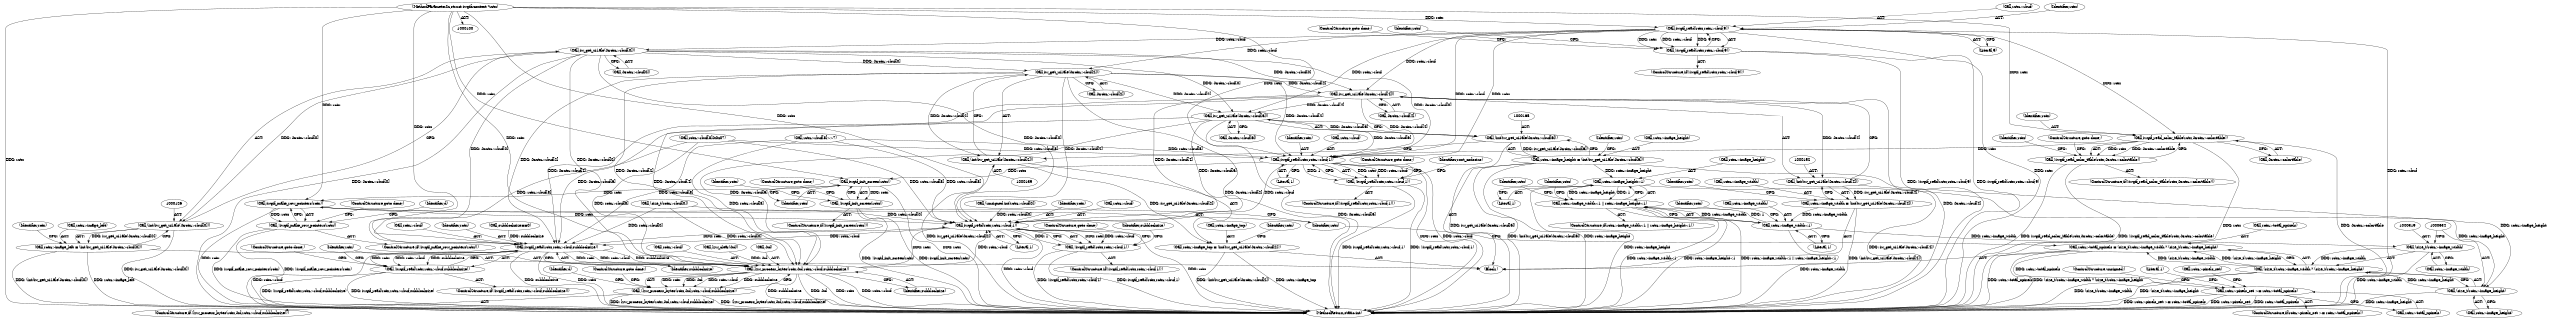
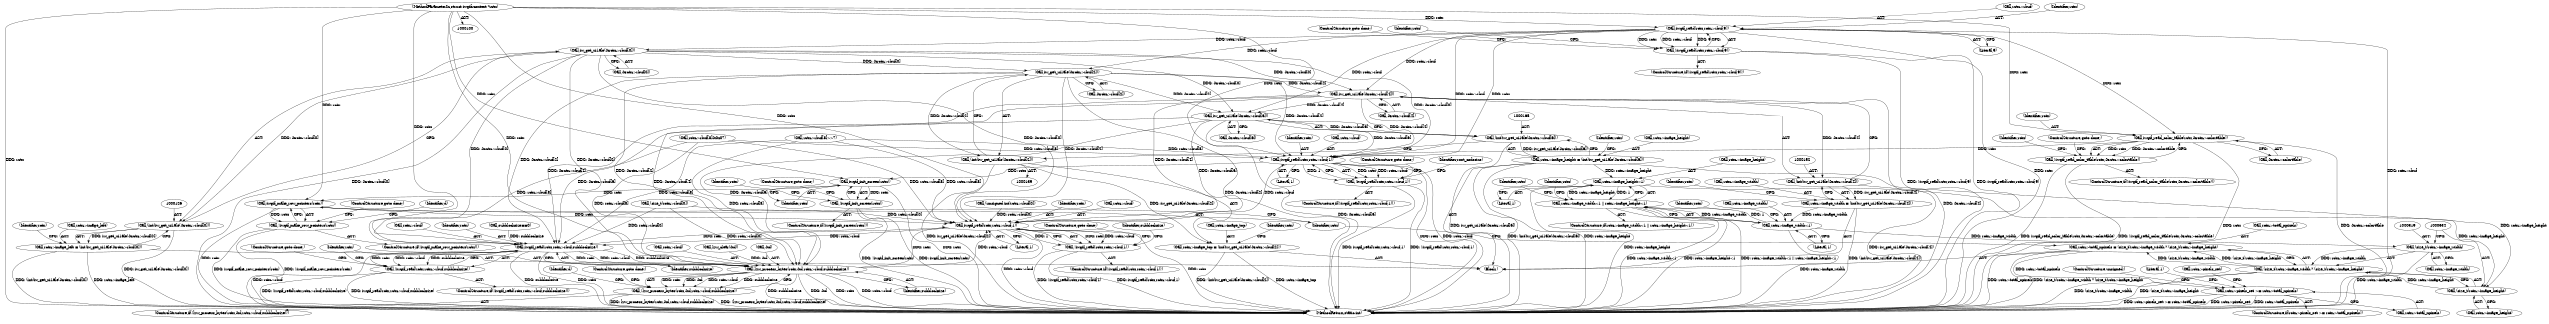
edge "1000139" -> "(Call,(int)iw_get_ui16le(&rctx->rbuf[2]))": reversed
edge "(Call,(size_t)rctx->image_height)" -> "(MethodReturn,static int)": removed, label "DDG: rctx->image_height"
